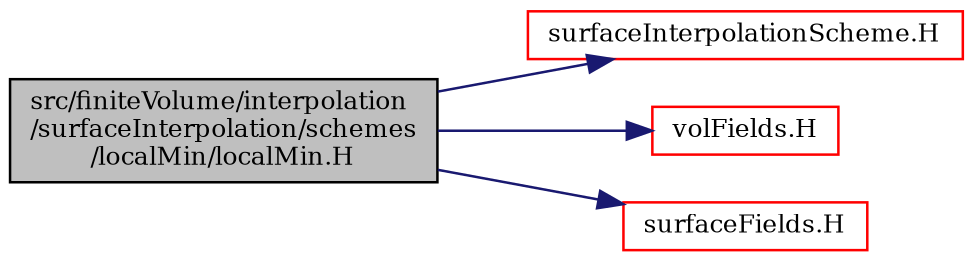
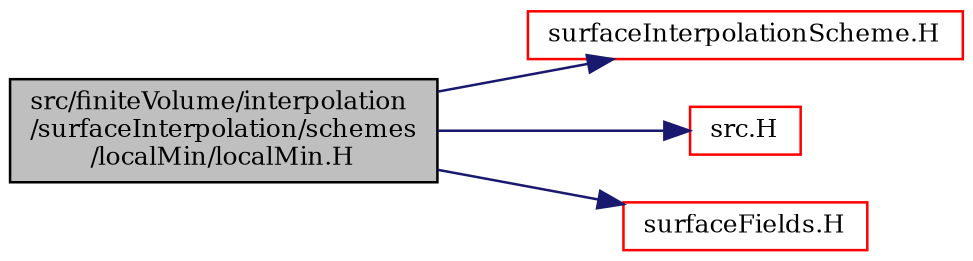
node "volFields.H": label "volFields.H" -> "src.H"
